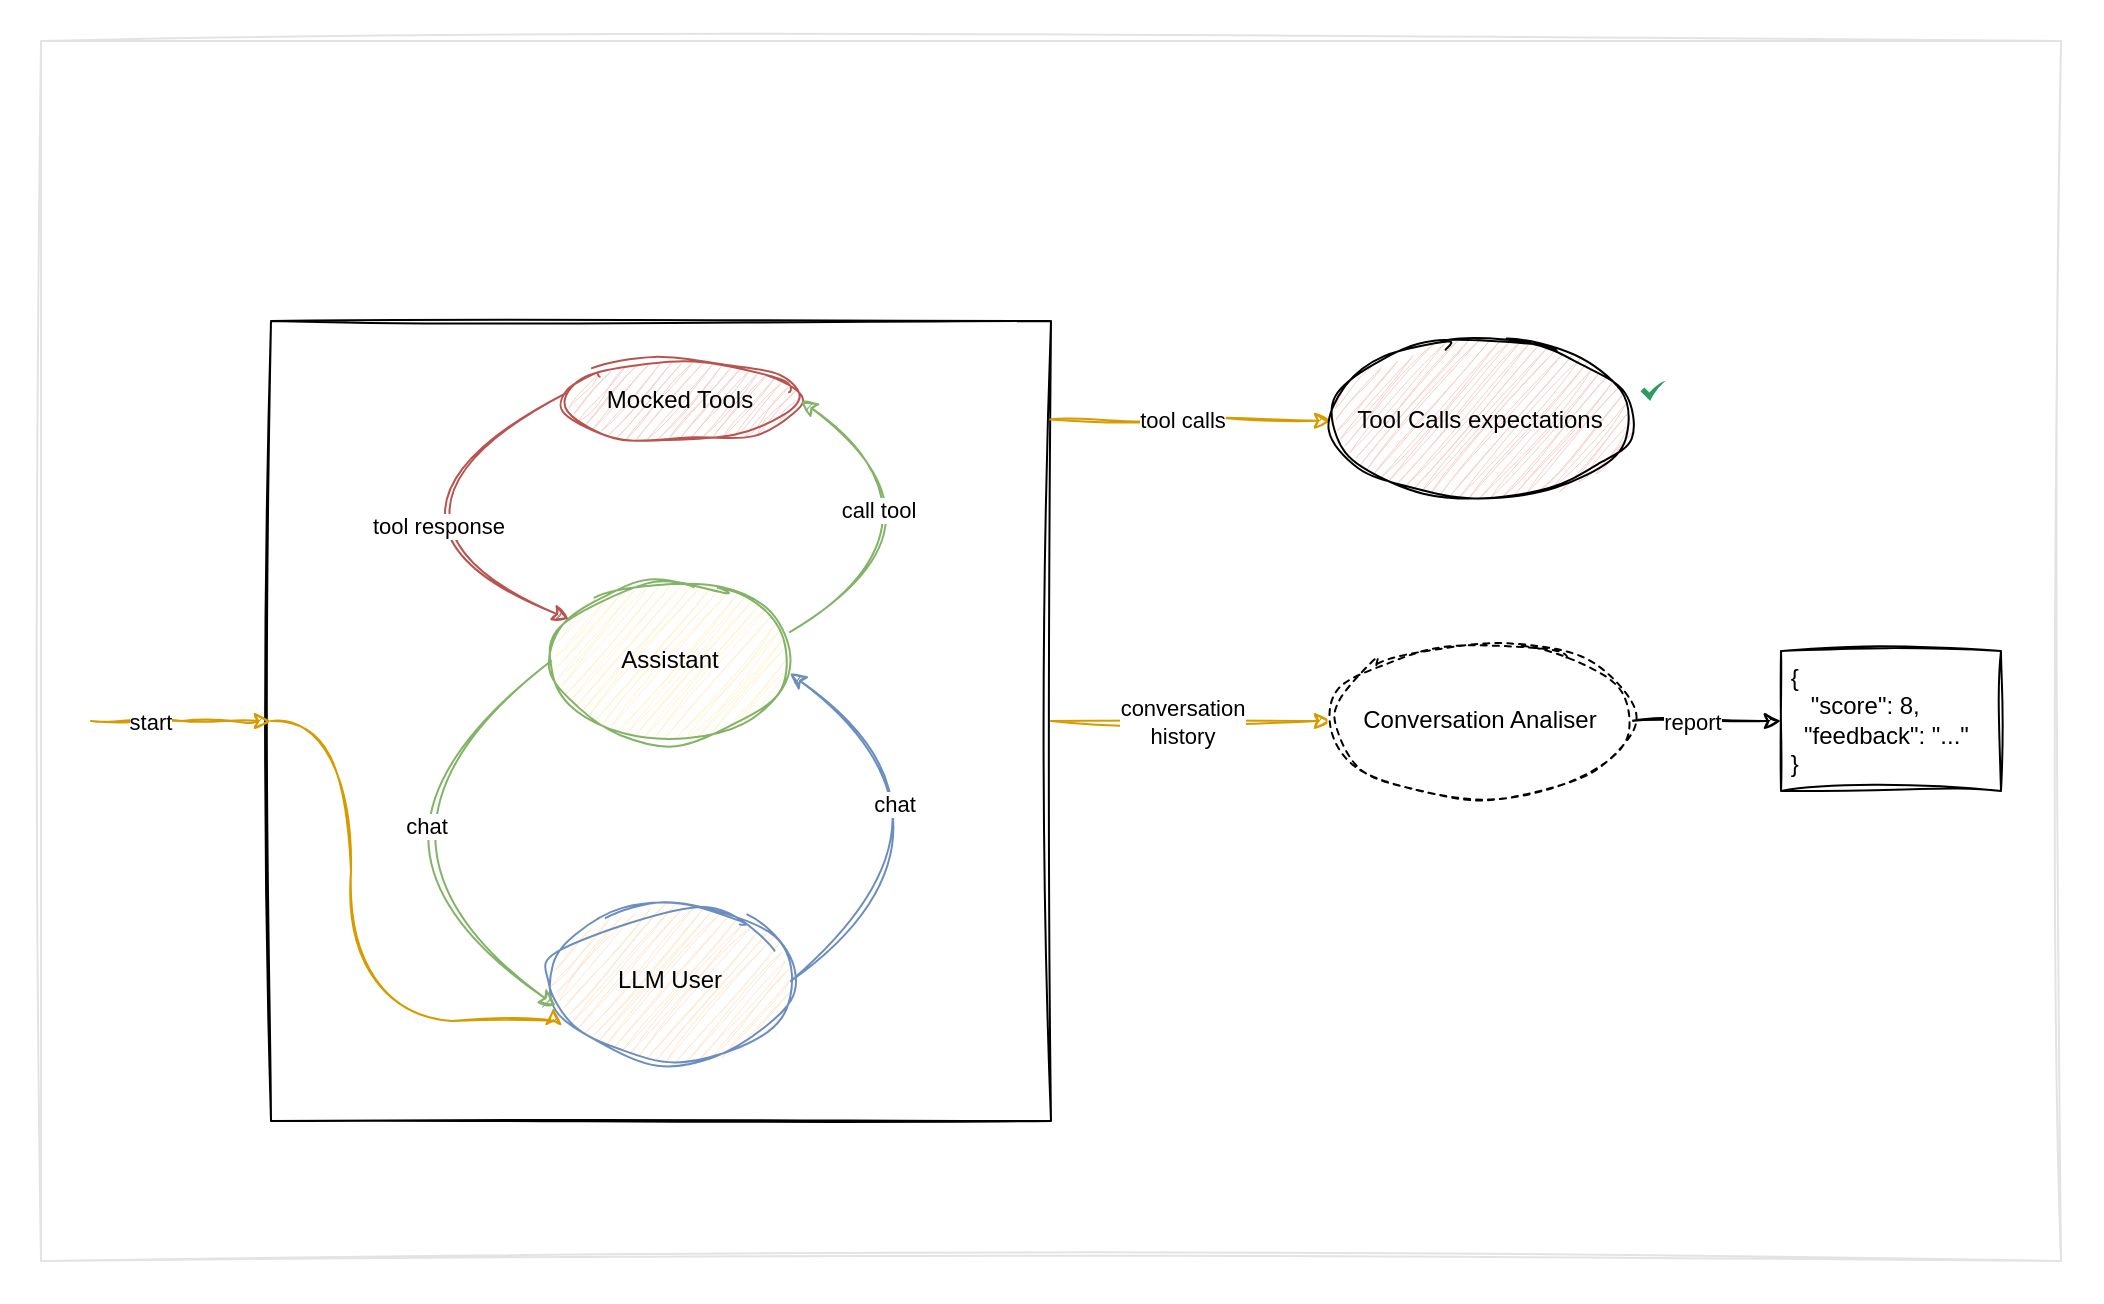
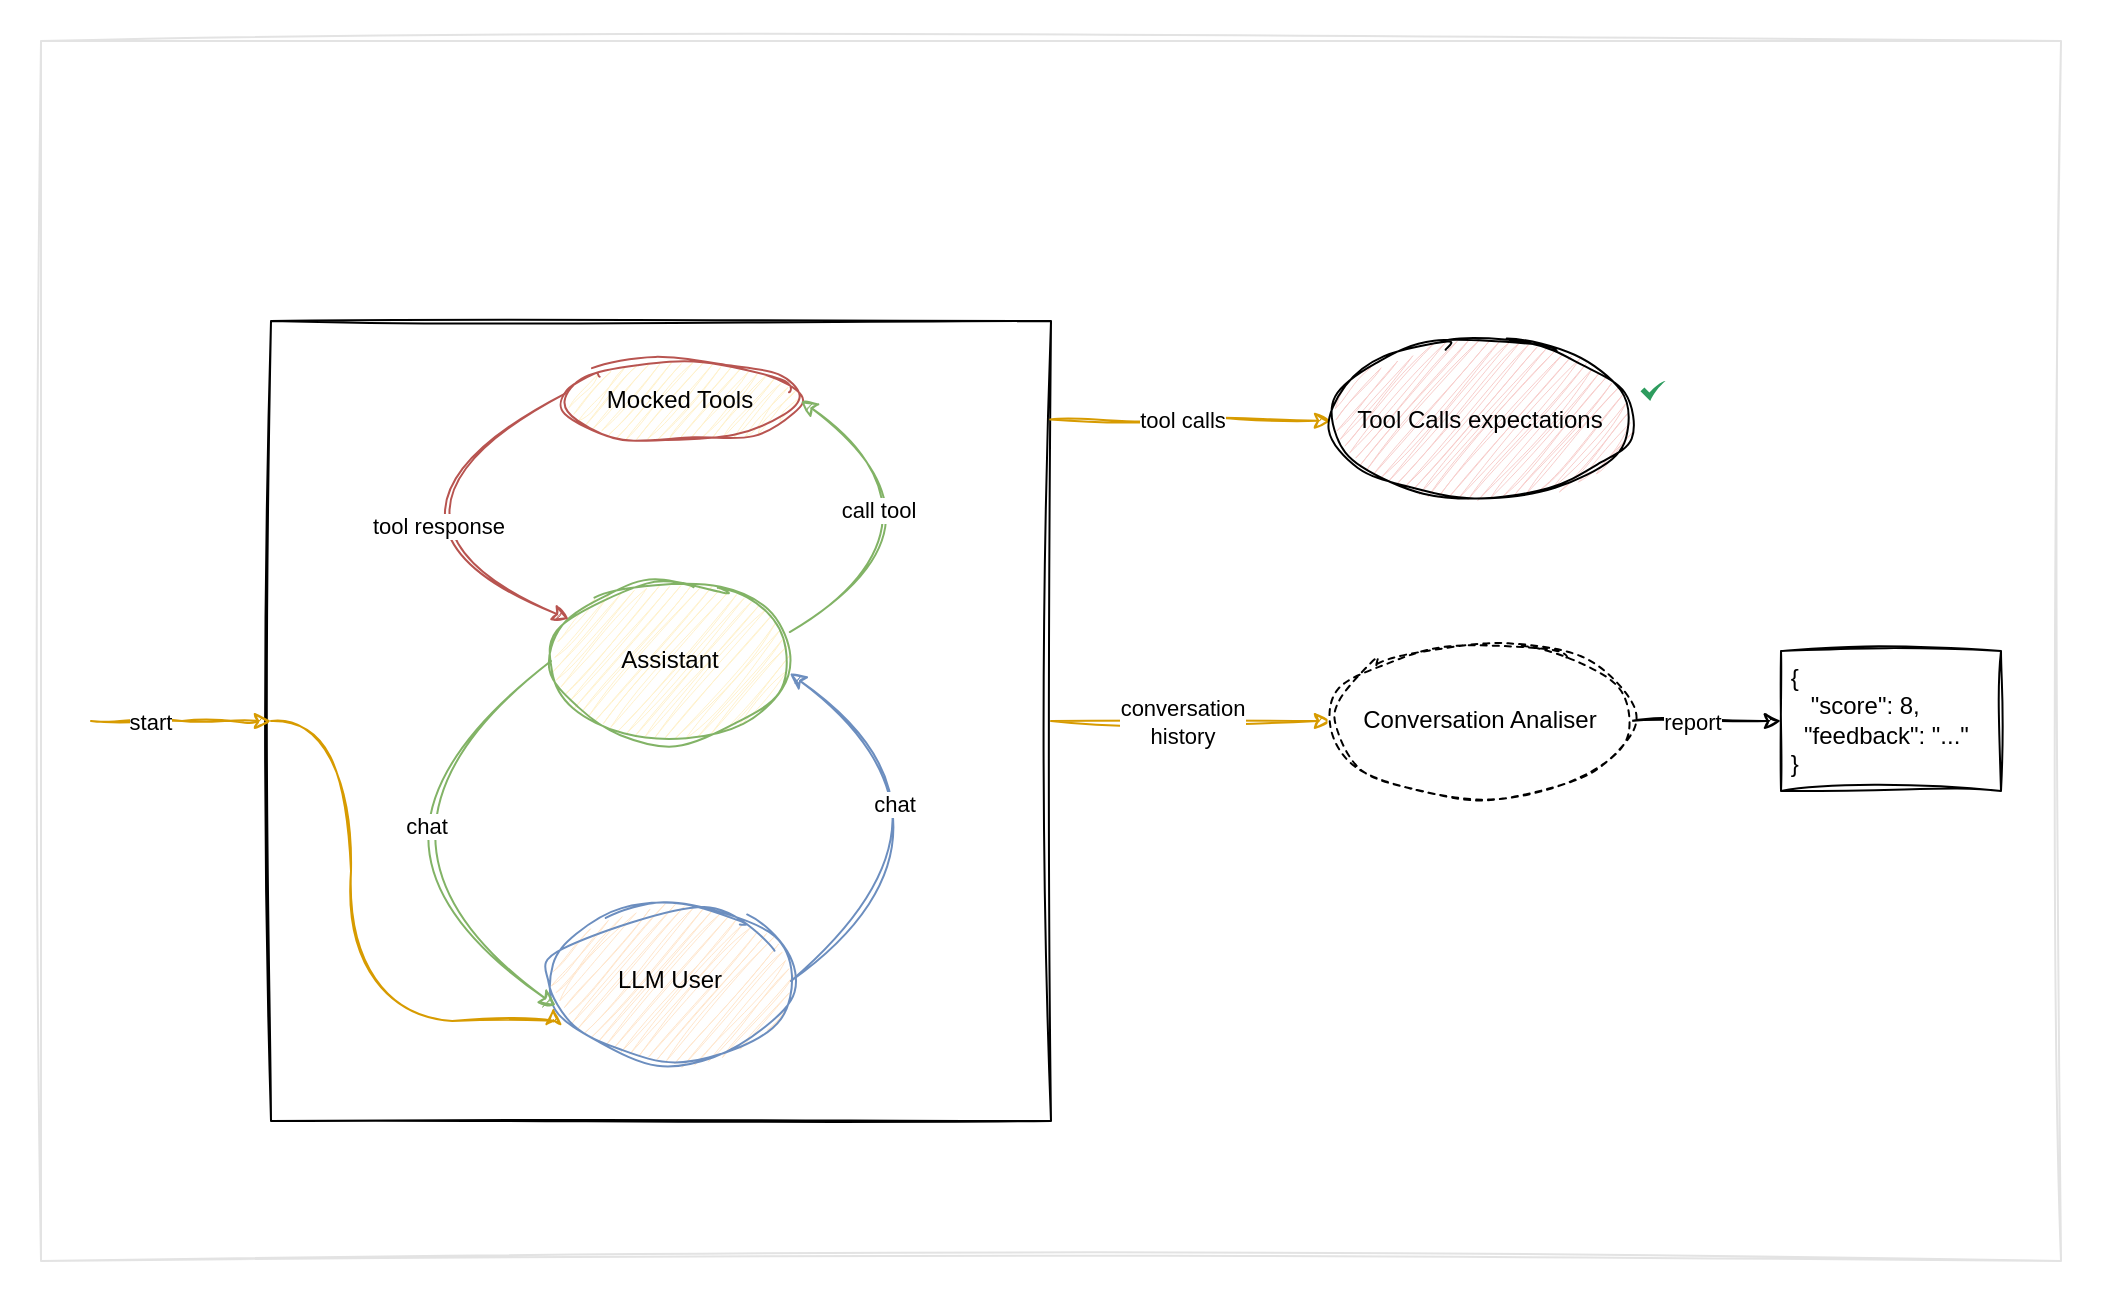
node "Mocked Tools": fillcolor #f8cecc -> #fff2cc
